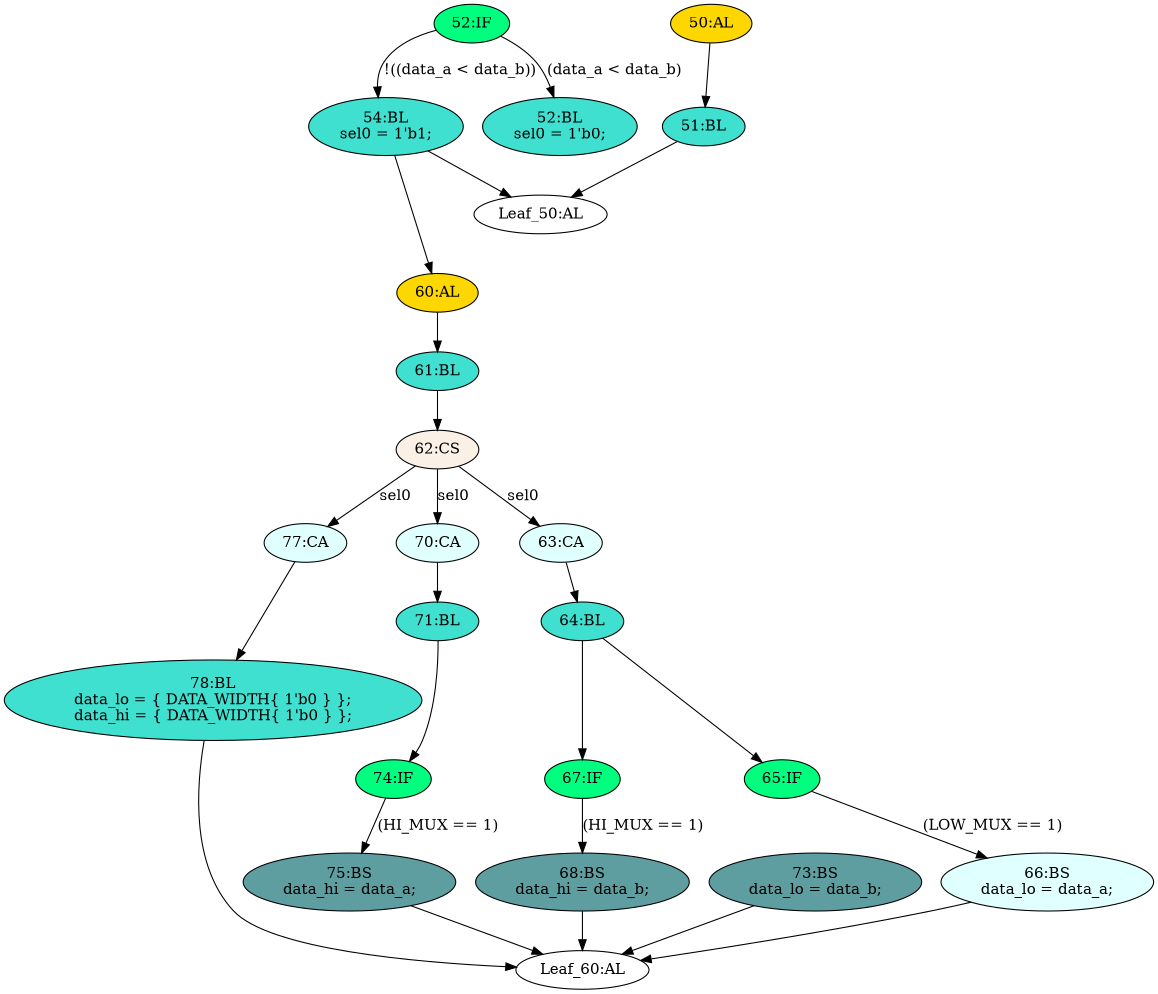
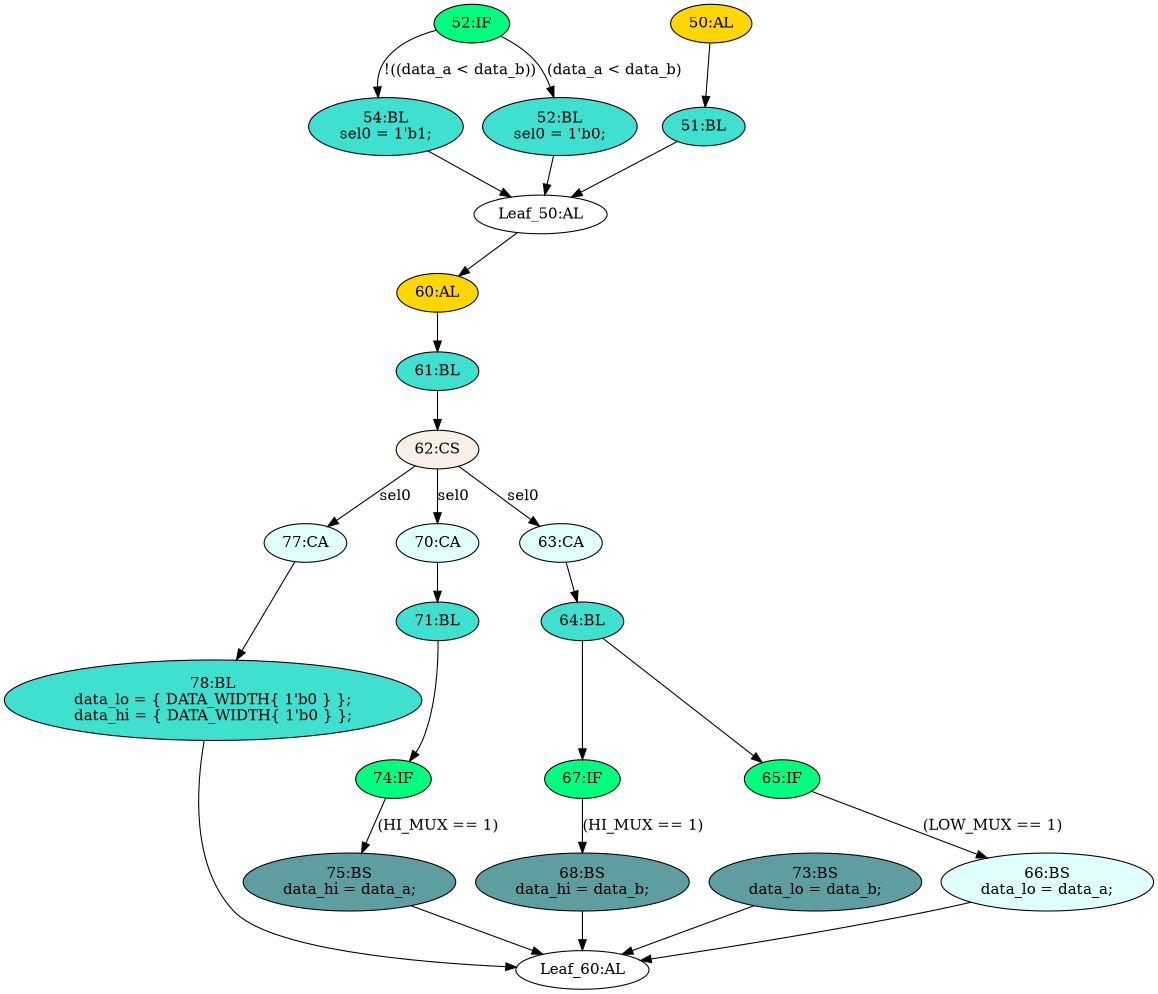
edge "52:BL sel0 = 1'b0;" -> "Leaf_50:AL": added
edge "54:BL sel0 = 1'b1;" -> "60:AL": now "Leaf_50:AL" -> "60:AL"
